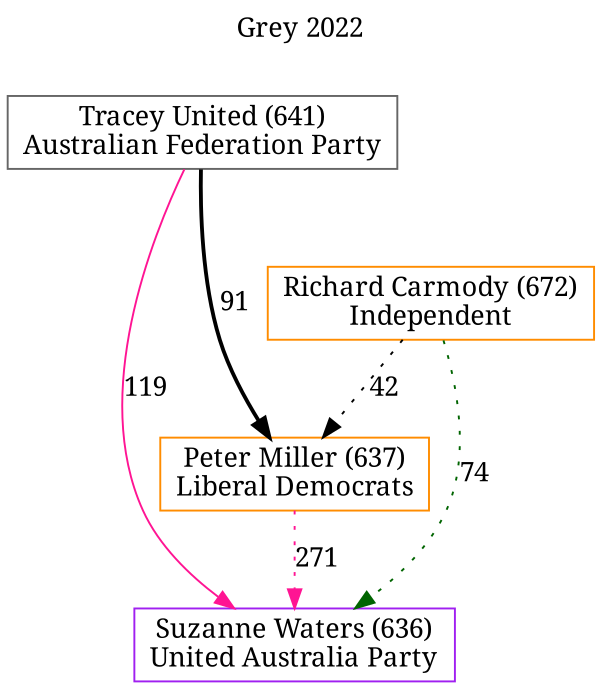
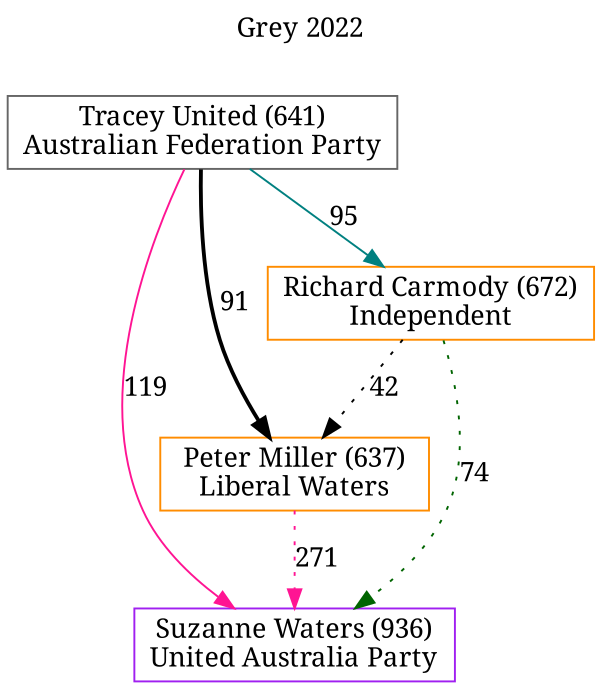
edge "Tracey United (641) Australian Federation Party" -> "Richard Carmody (672) Independent": added, label "95"
node "Peter Miller (637) Liberal Democrats": label "Peter Miller (637) Liberal Democrats" -> "Peter Miller (637) Liberal Waters"
node "Suzanne Waters (636) United Australia Party": label "Suzanne Waters (636) United Australia Party" -> "Suzanne Waters (936) United Australia Party"
